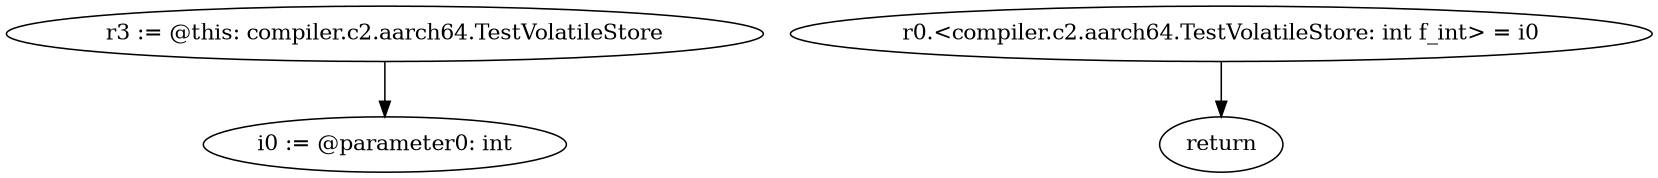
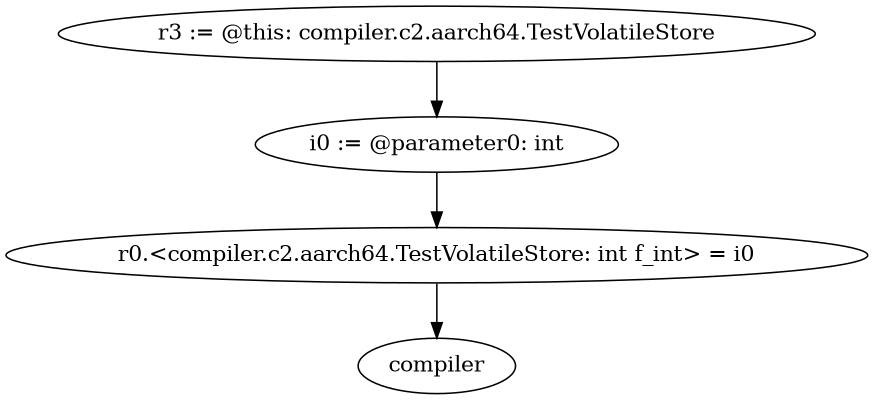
node "return": label "return" -> "compiler"
edge "i0 := @parameter0: int" -> "r0.<compiler.c2.aarch64.TestVolatileStore: int f_int> = i0": added
